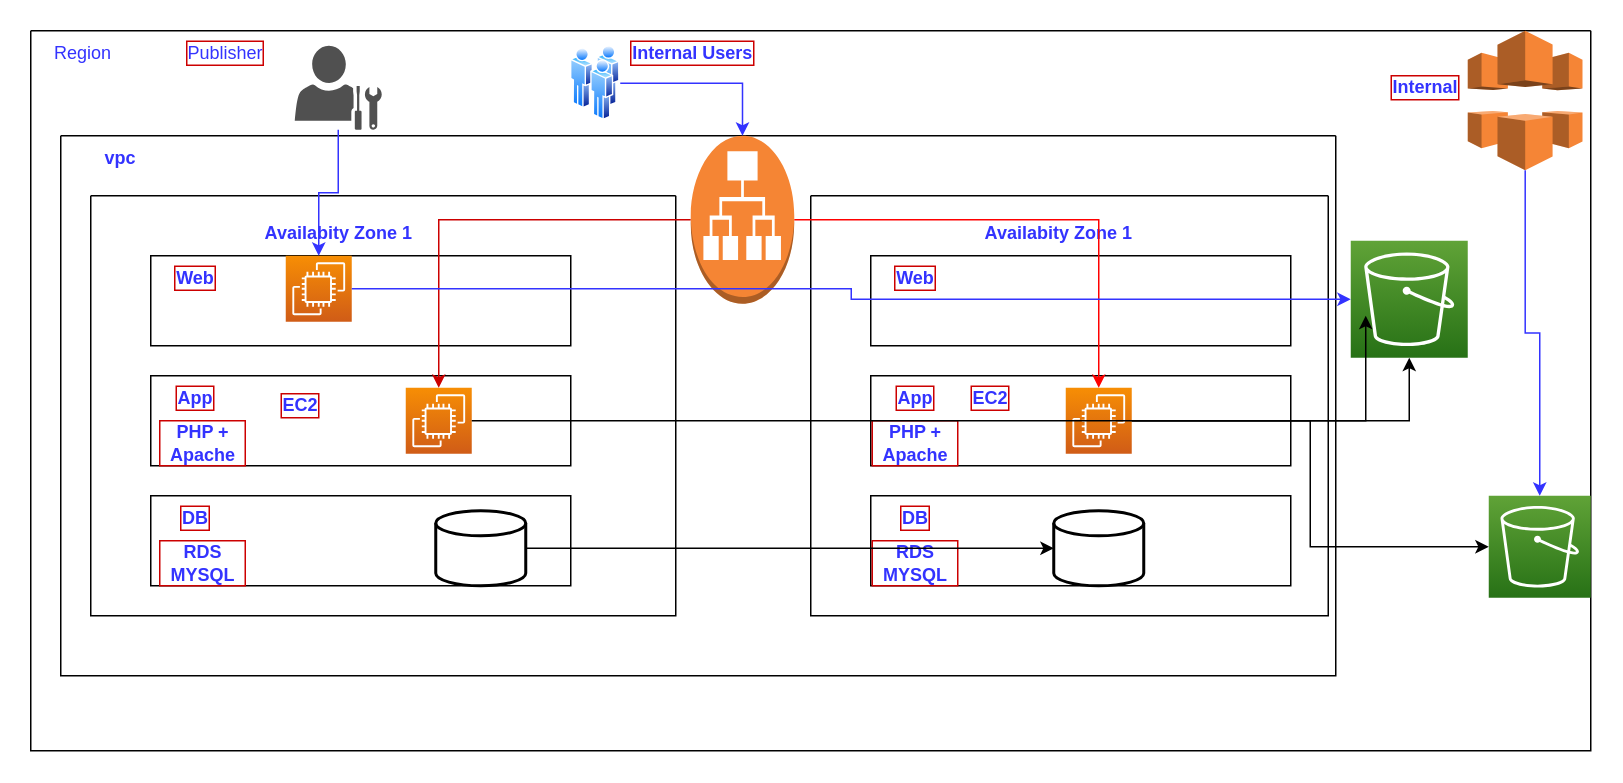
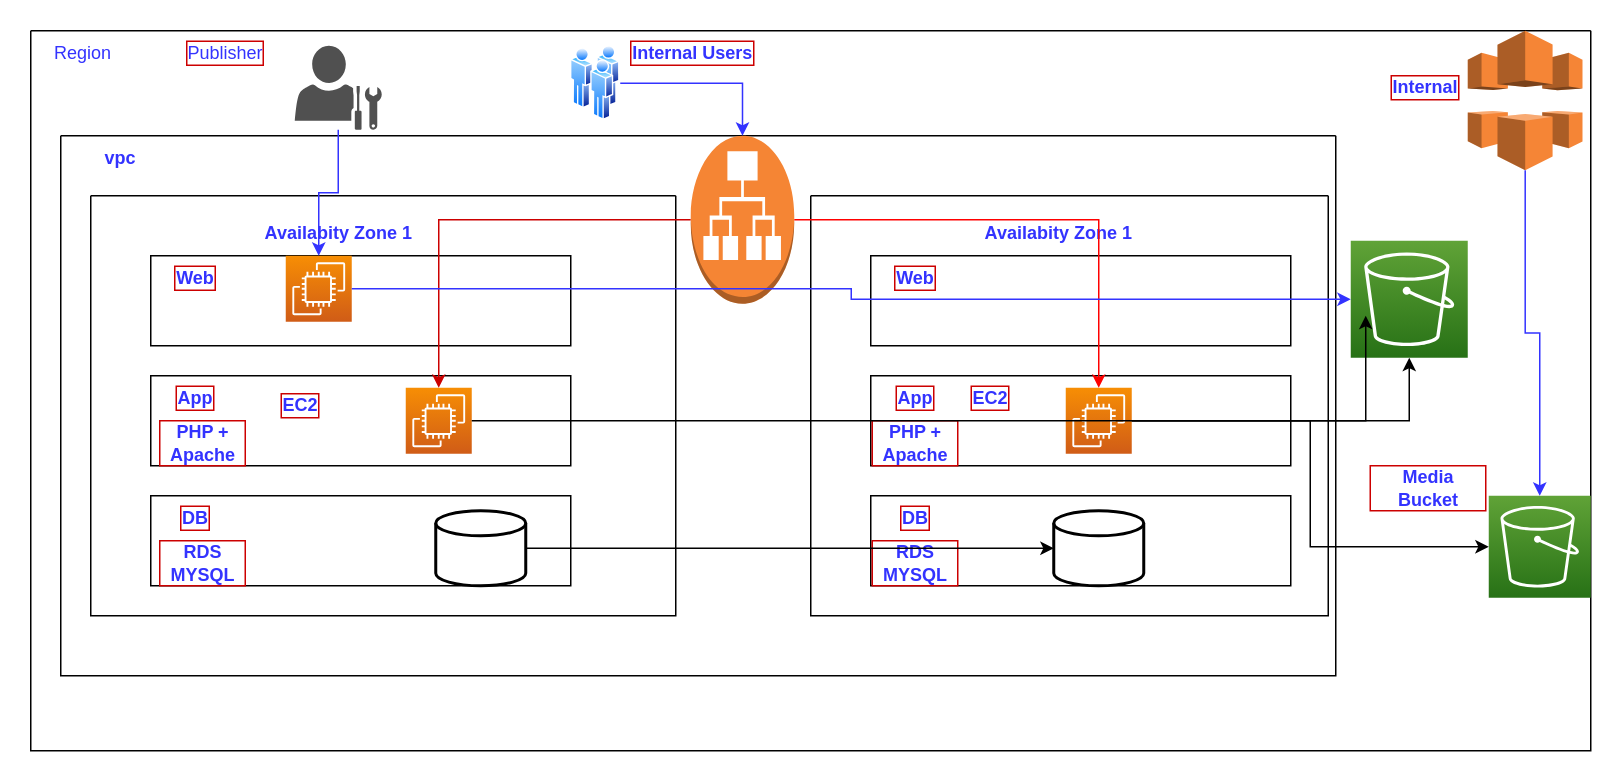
node "Media Bucket": added
